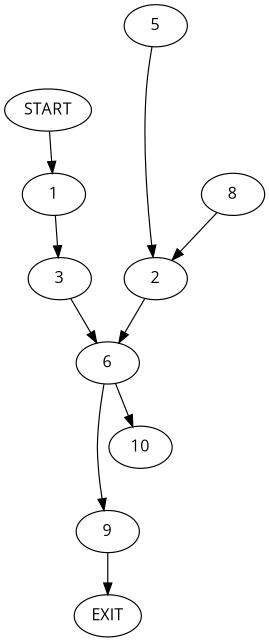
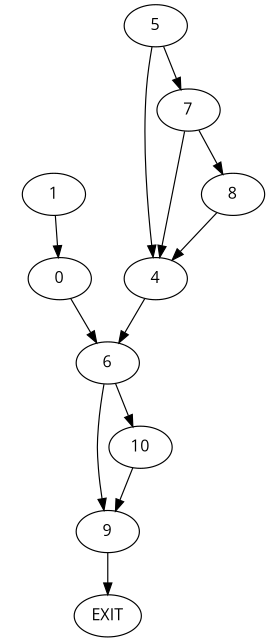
node "START": removed
node "7": added
node "3": label "3" -> "0"
node "2": label "2" -> "4"
edge "10" -> "9": added
